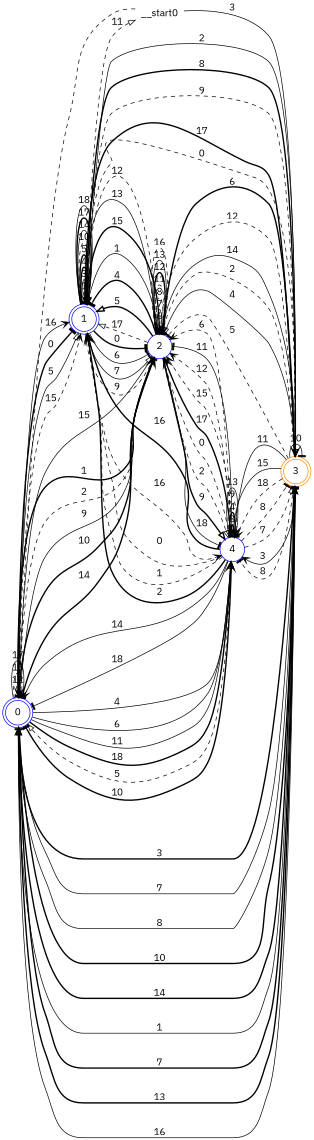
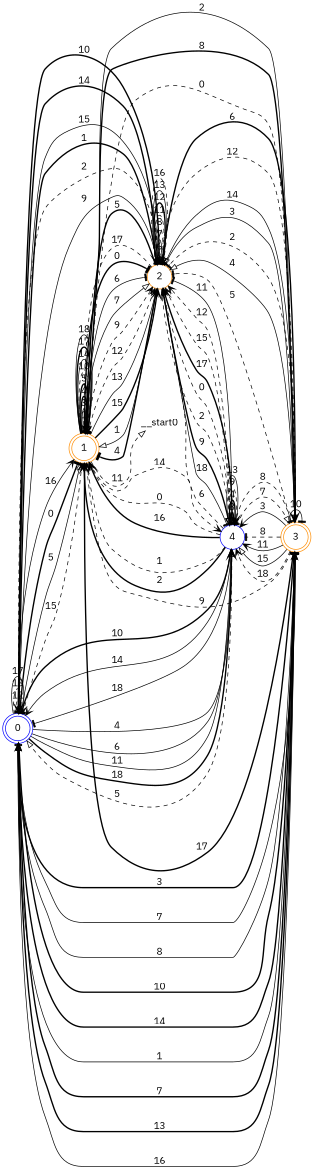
edge "__start0" -> "3": now "2" -> "3"
node "1": color blue -> darkorange
edge "__start0" -> "0": removed
node "2": color blue -> darkorange
edge "1" -> "4": label "16" -> "14"
